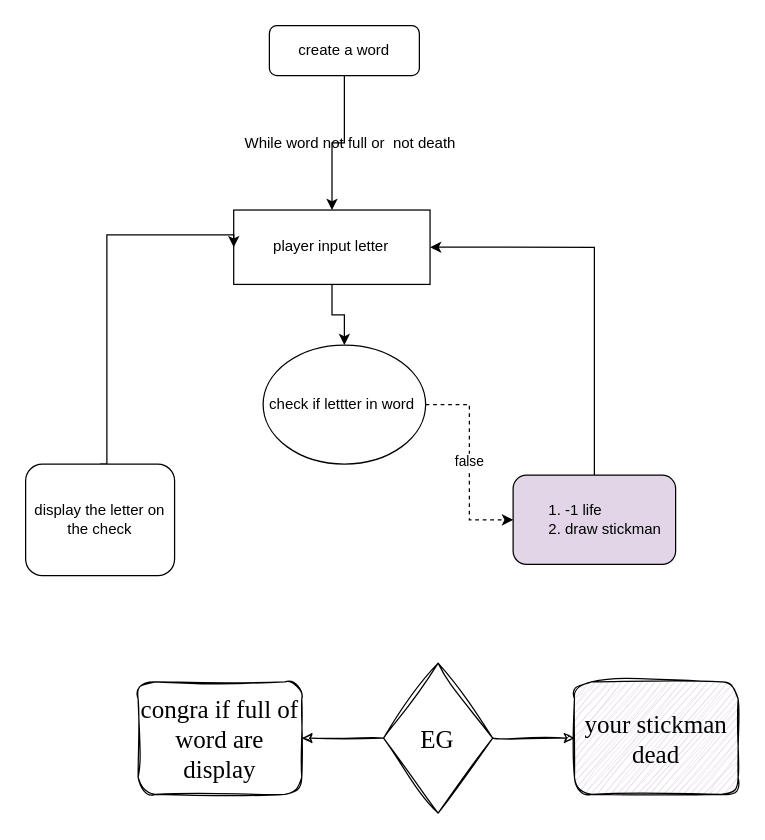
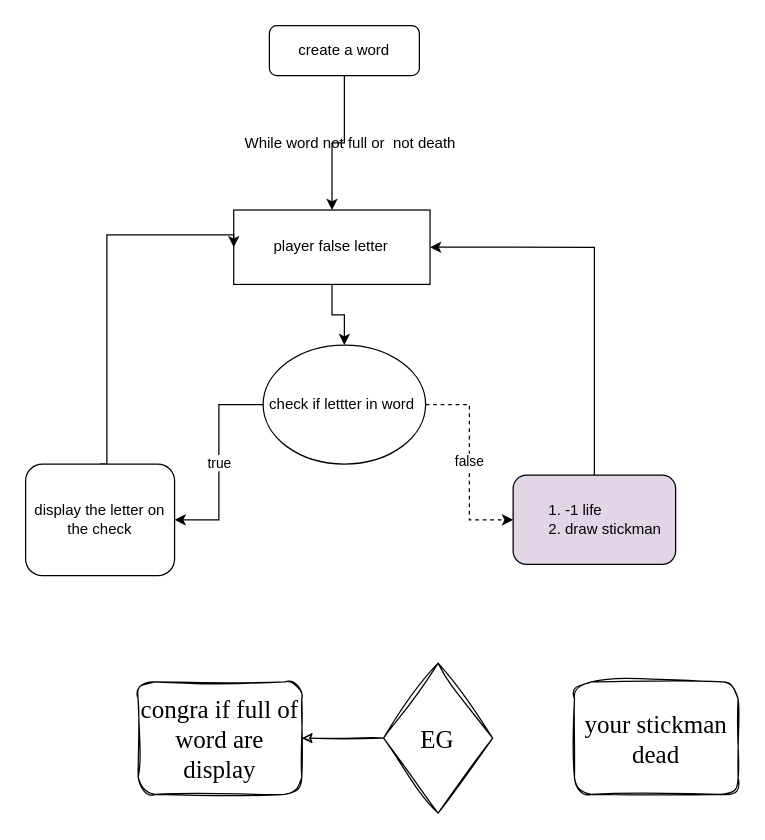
node "player input letter": label "player input letter" -> "player false letter"
edge "check if lettter in word" -> "display the letter on the check": added, label "true"
edge "EG" -> "your stickman dead": removed
node "your stickman dead": fillcolor #e1d5e7 -> #ffffff
